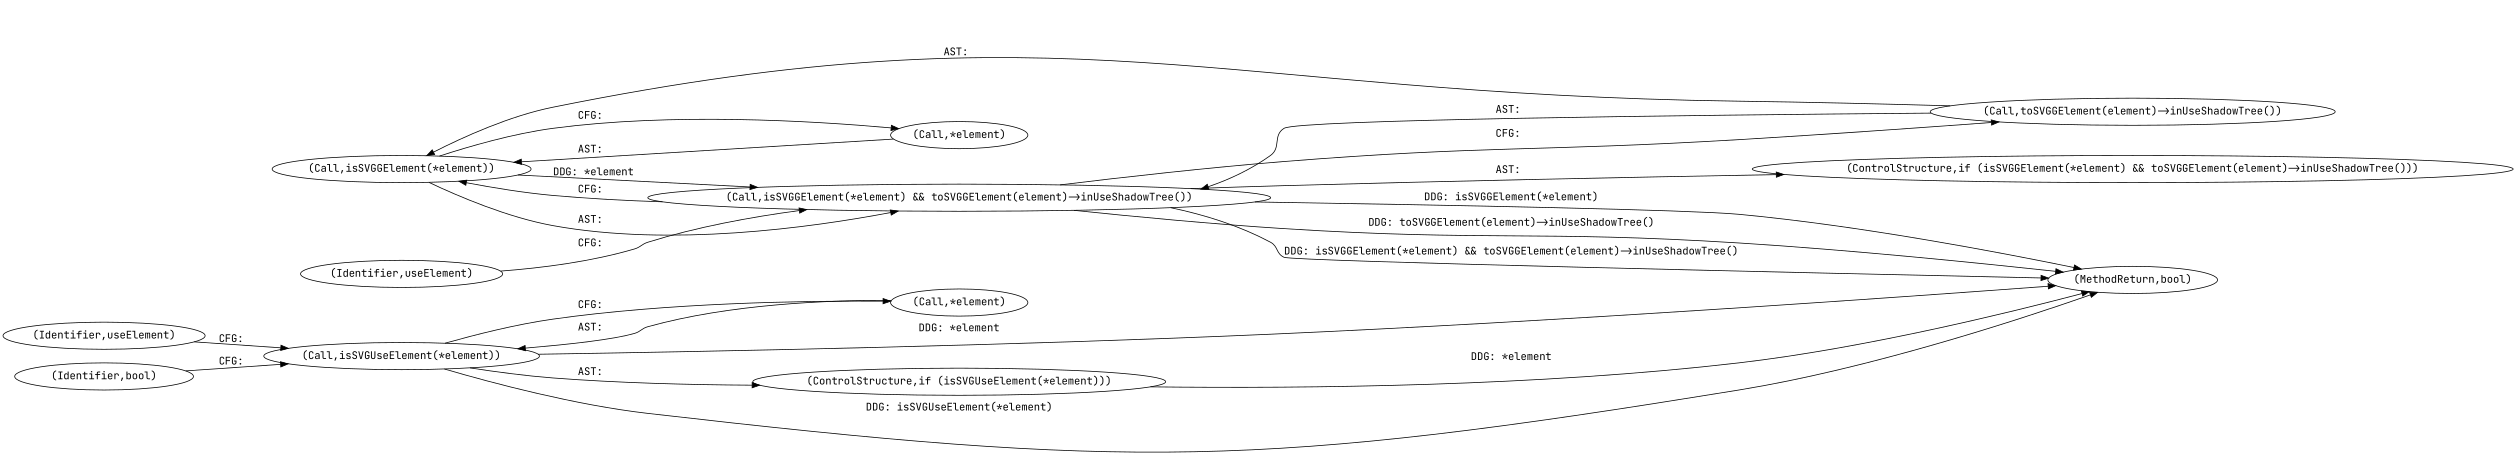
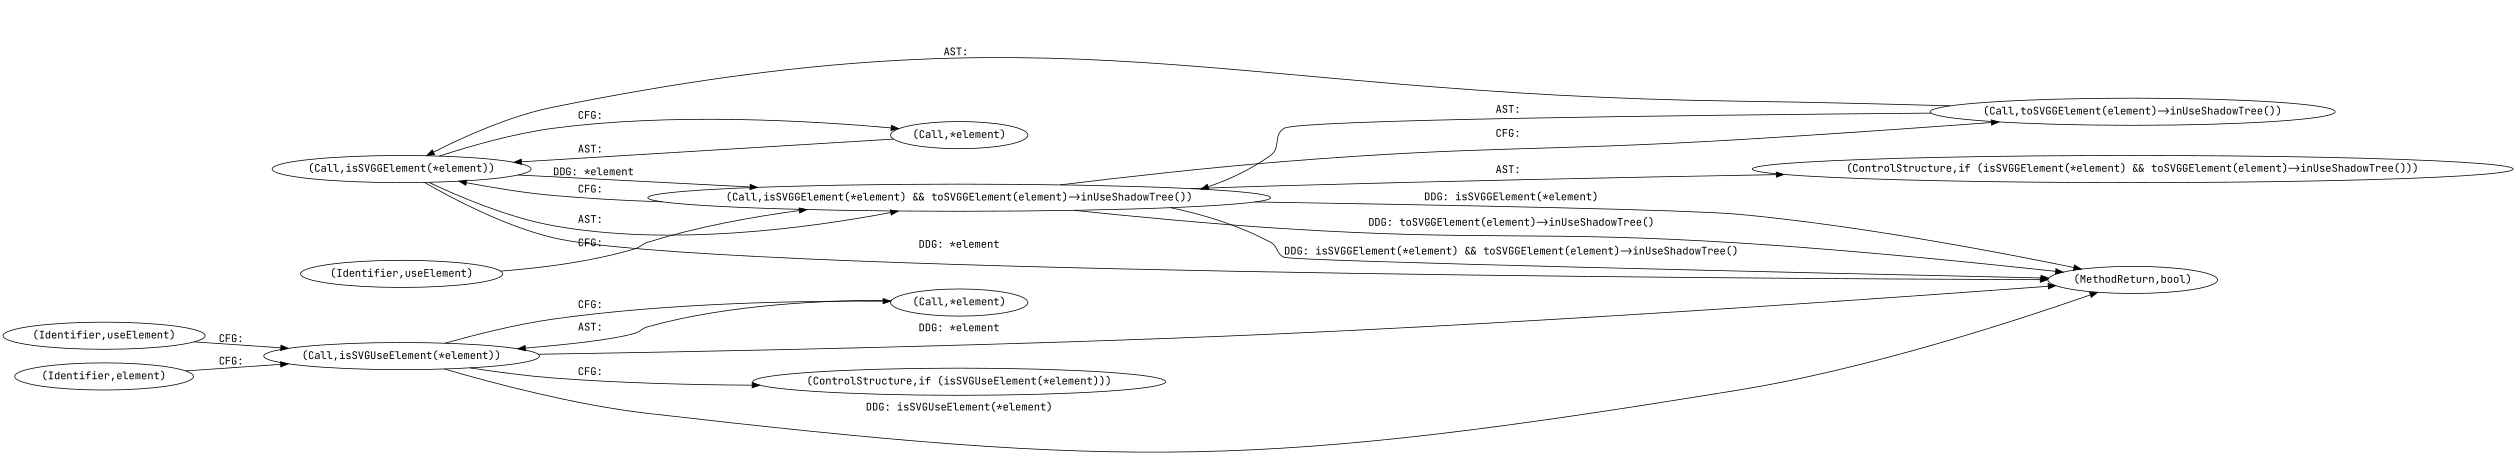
edge "(Call,isSVGUseElement(*element))" -> "(ControlStructure,if (isSVGUseElement(*element)))": label "AST: " -> "CFG: "
edge "(ControlStructure,if (isSVGUseElement(*element)))" -> "(MethodReturn,bool)": now "(Call,isSVGGElement(*element))" -> "(MethodReturn,bool)"
node "(Identifier,bool)": label "(Identifier,bool)" -> "(Identifier,element)"
